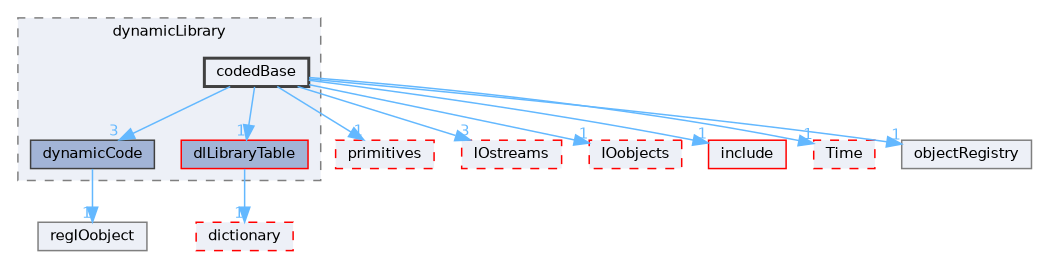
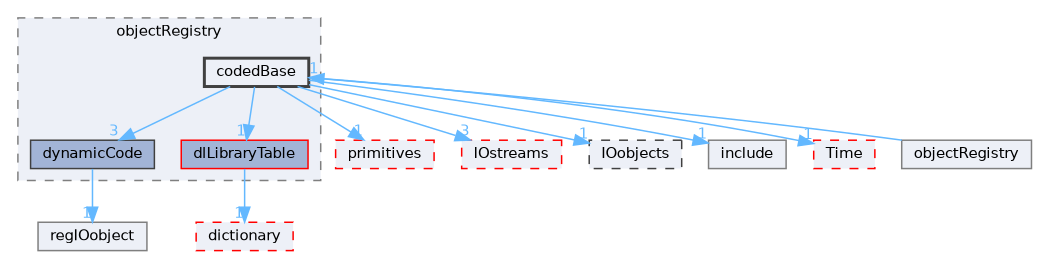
cluster "dynamicLibrary": label "dynamicLibrary" -> "objectRegistry"
edge "codedBase" -> "objectRegistry": reversed
node "IOobjects": color red -> grey25
node "include": color red -> grey50
